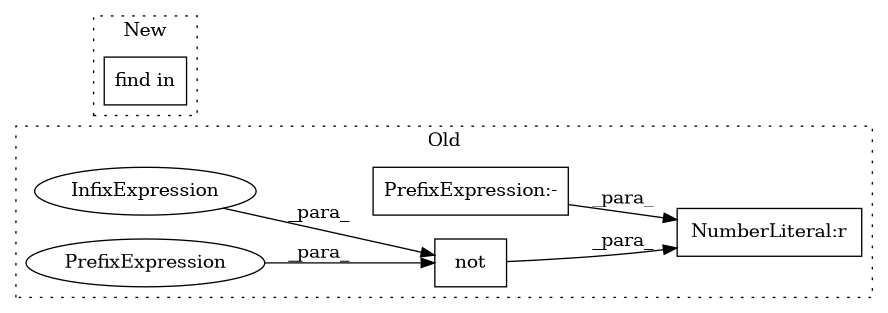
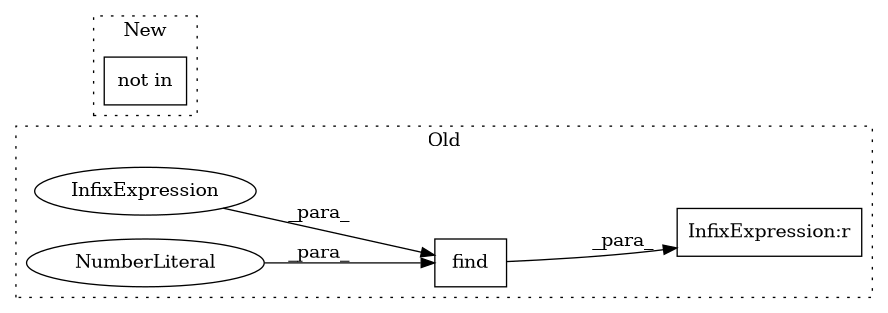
node "find in": label "find in" -> "not in"
node "PrefixExpression:-": removed
node "NumberLiteral:r": label "NumberLiteral:r" -> "InfixExpression:r"
node "PrefixExpression": label "PrefixExpression" -> "NumberLiteral"
node "not": label "not" -> "find"
